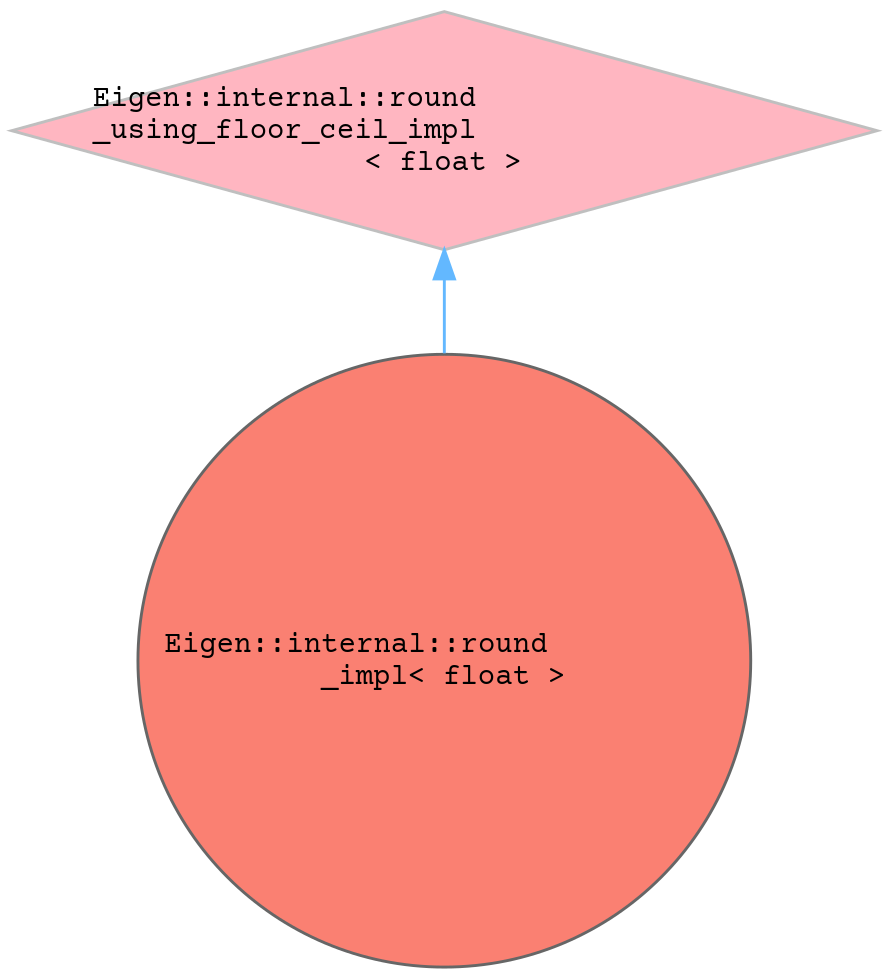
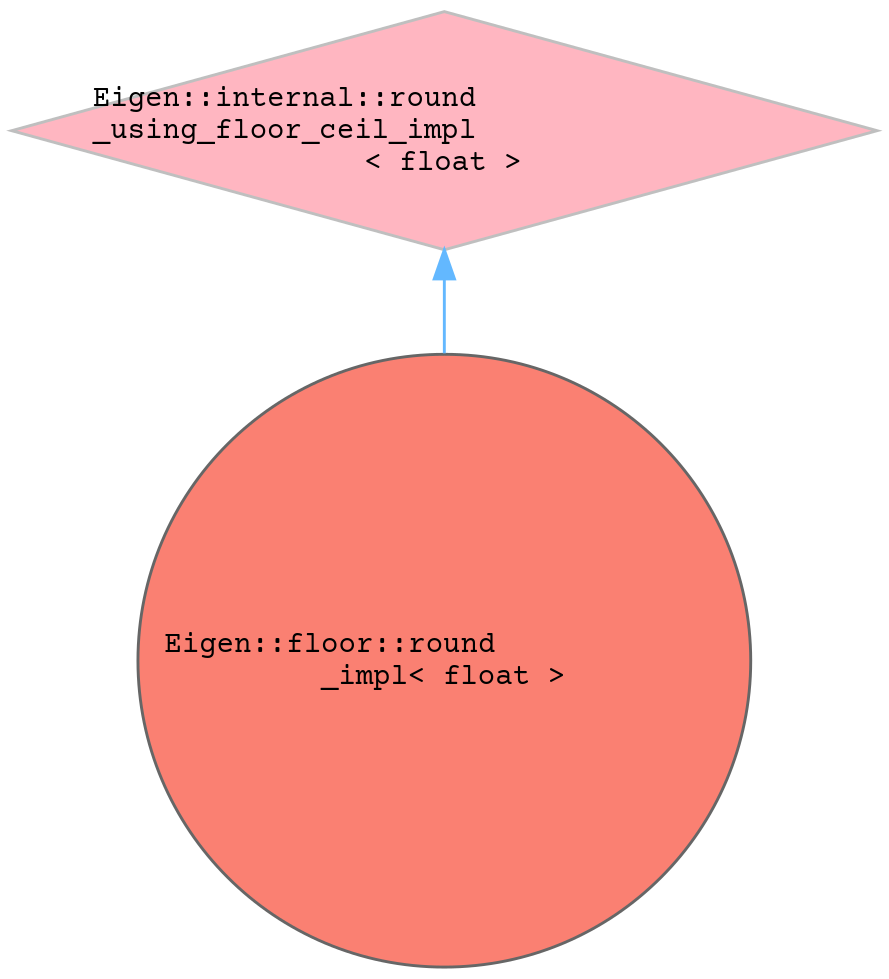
node "Eigen::internal::round _impl< float >": label "Eigen::internal::round _impl< float >" -> "Eigen::floor::round _impl< float >"
